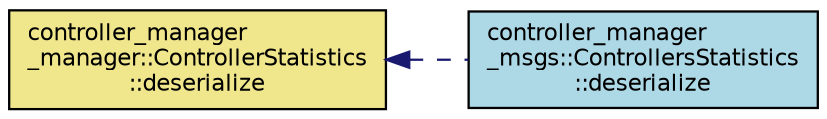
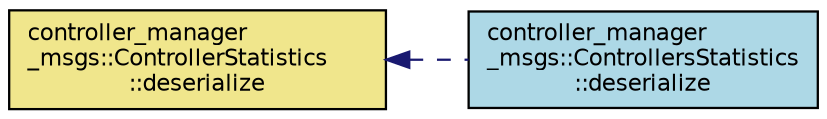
node "controller_manager _manager::ControllerStatistics ::deserialize": label "controller_manager _manager::ControllerStatistics ::deserialize" -> "controller_manager _msgs::ControllerStatistics ::deserialize"
